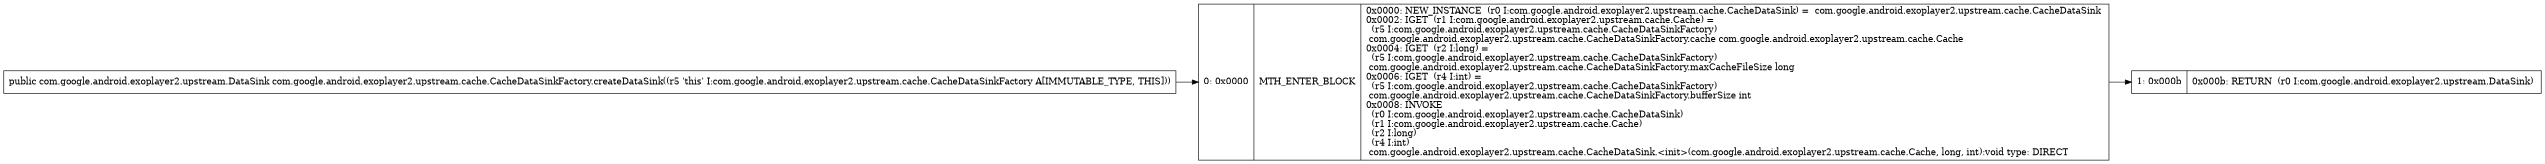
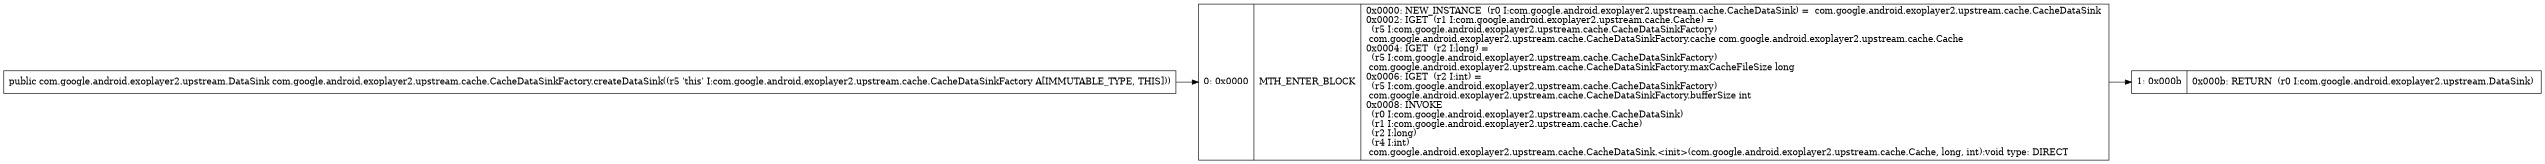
node "0: 0x0000": text "0x0006: IGET  (r4 I:int) =" -> "0x0006: IGET  (r2 I:int) ="
